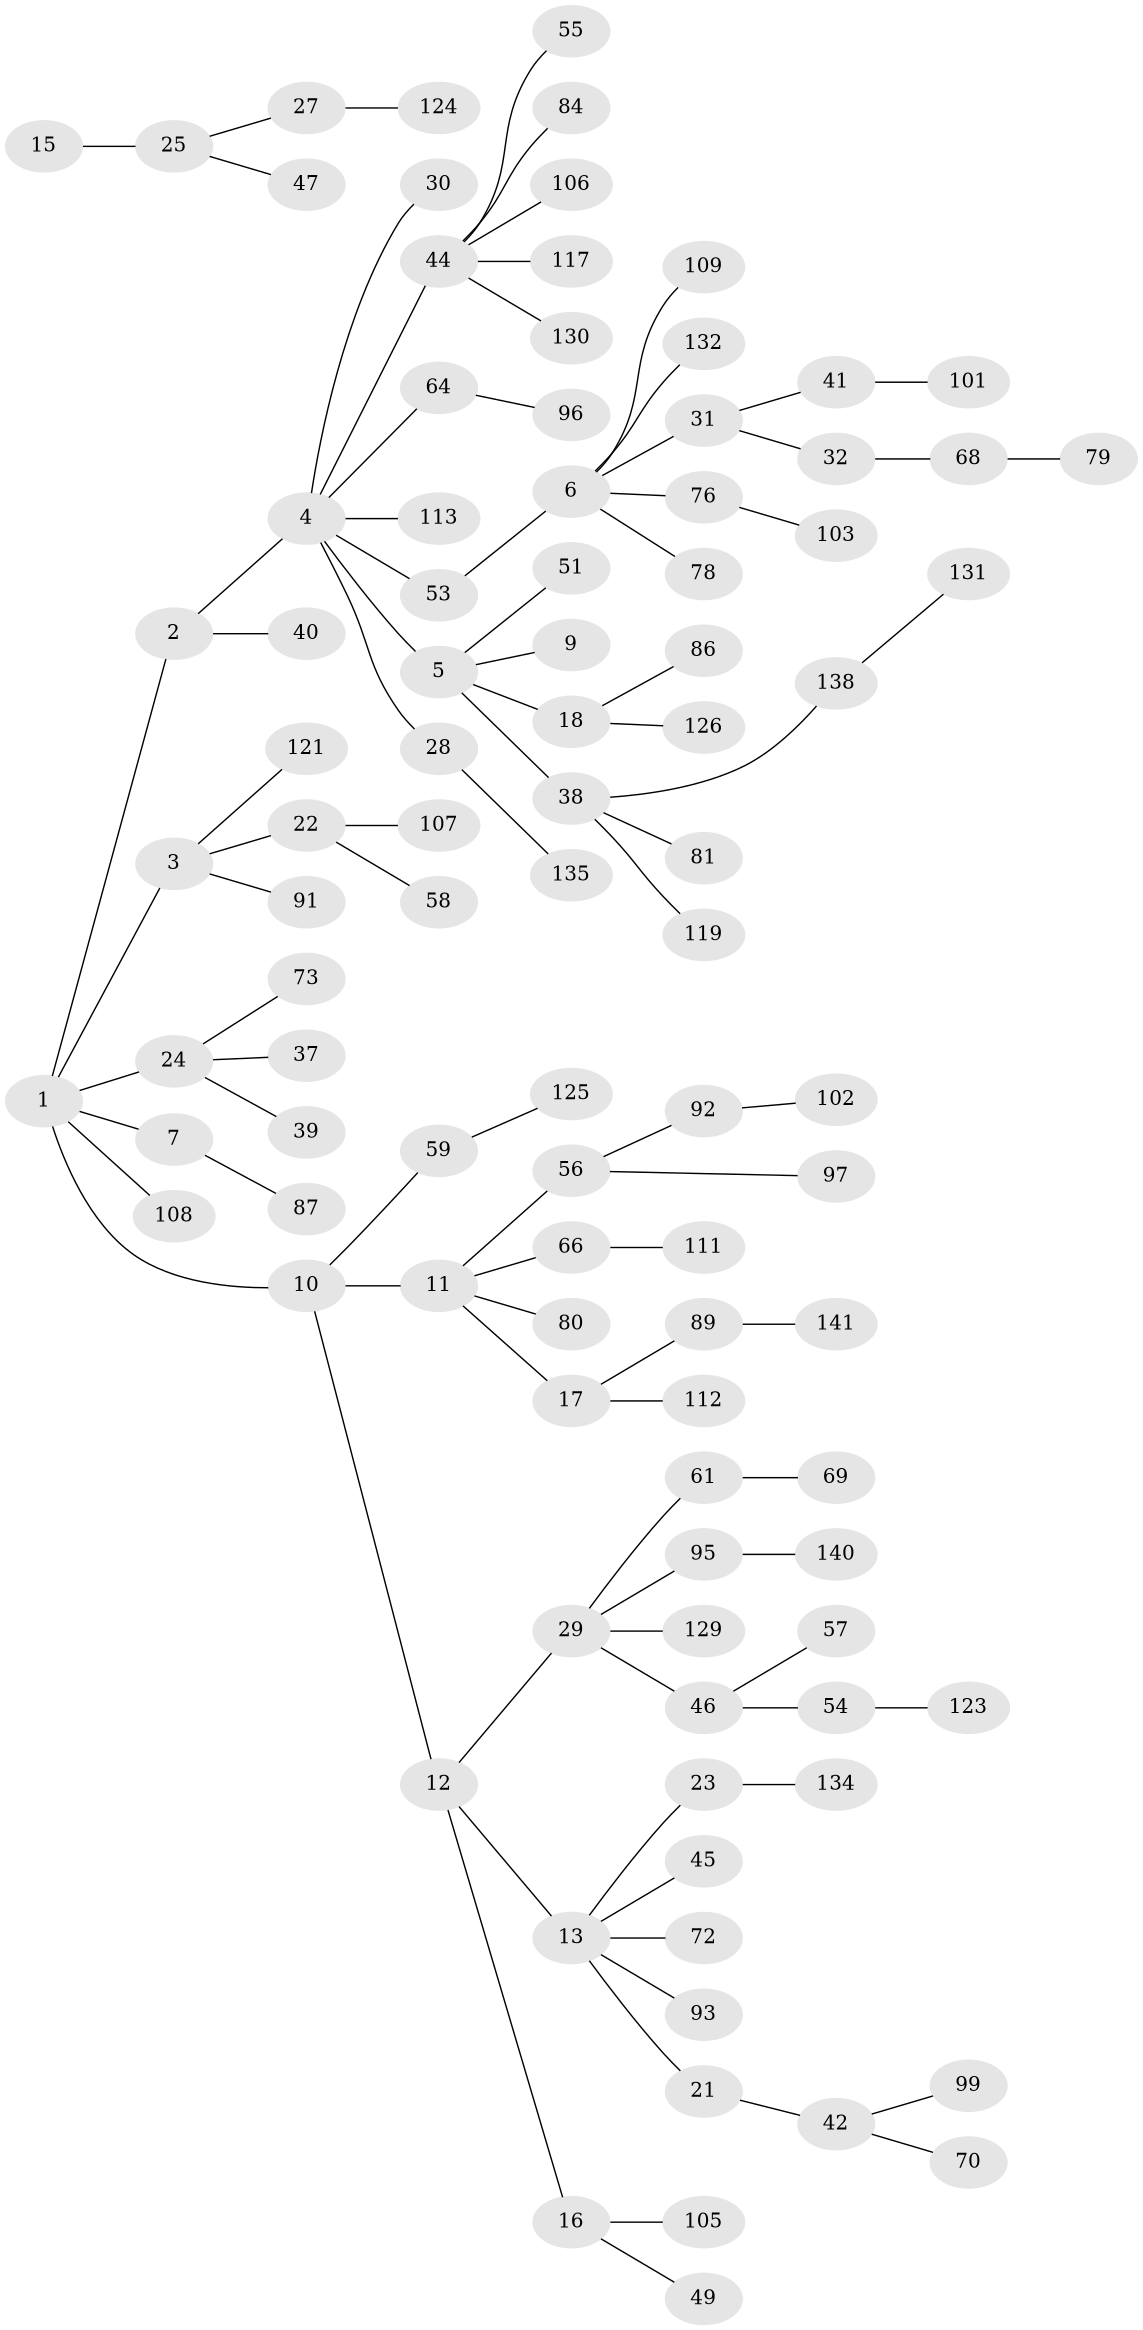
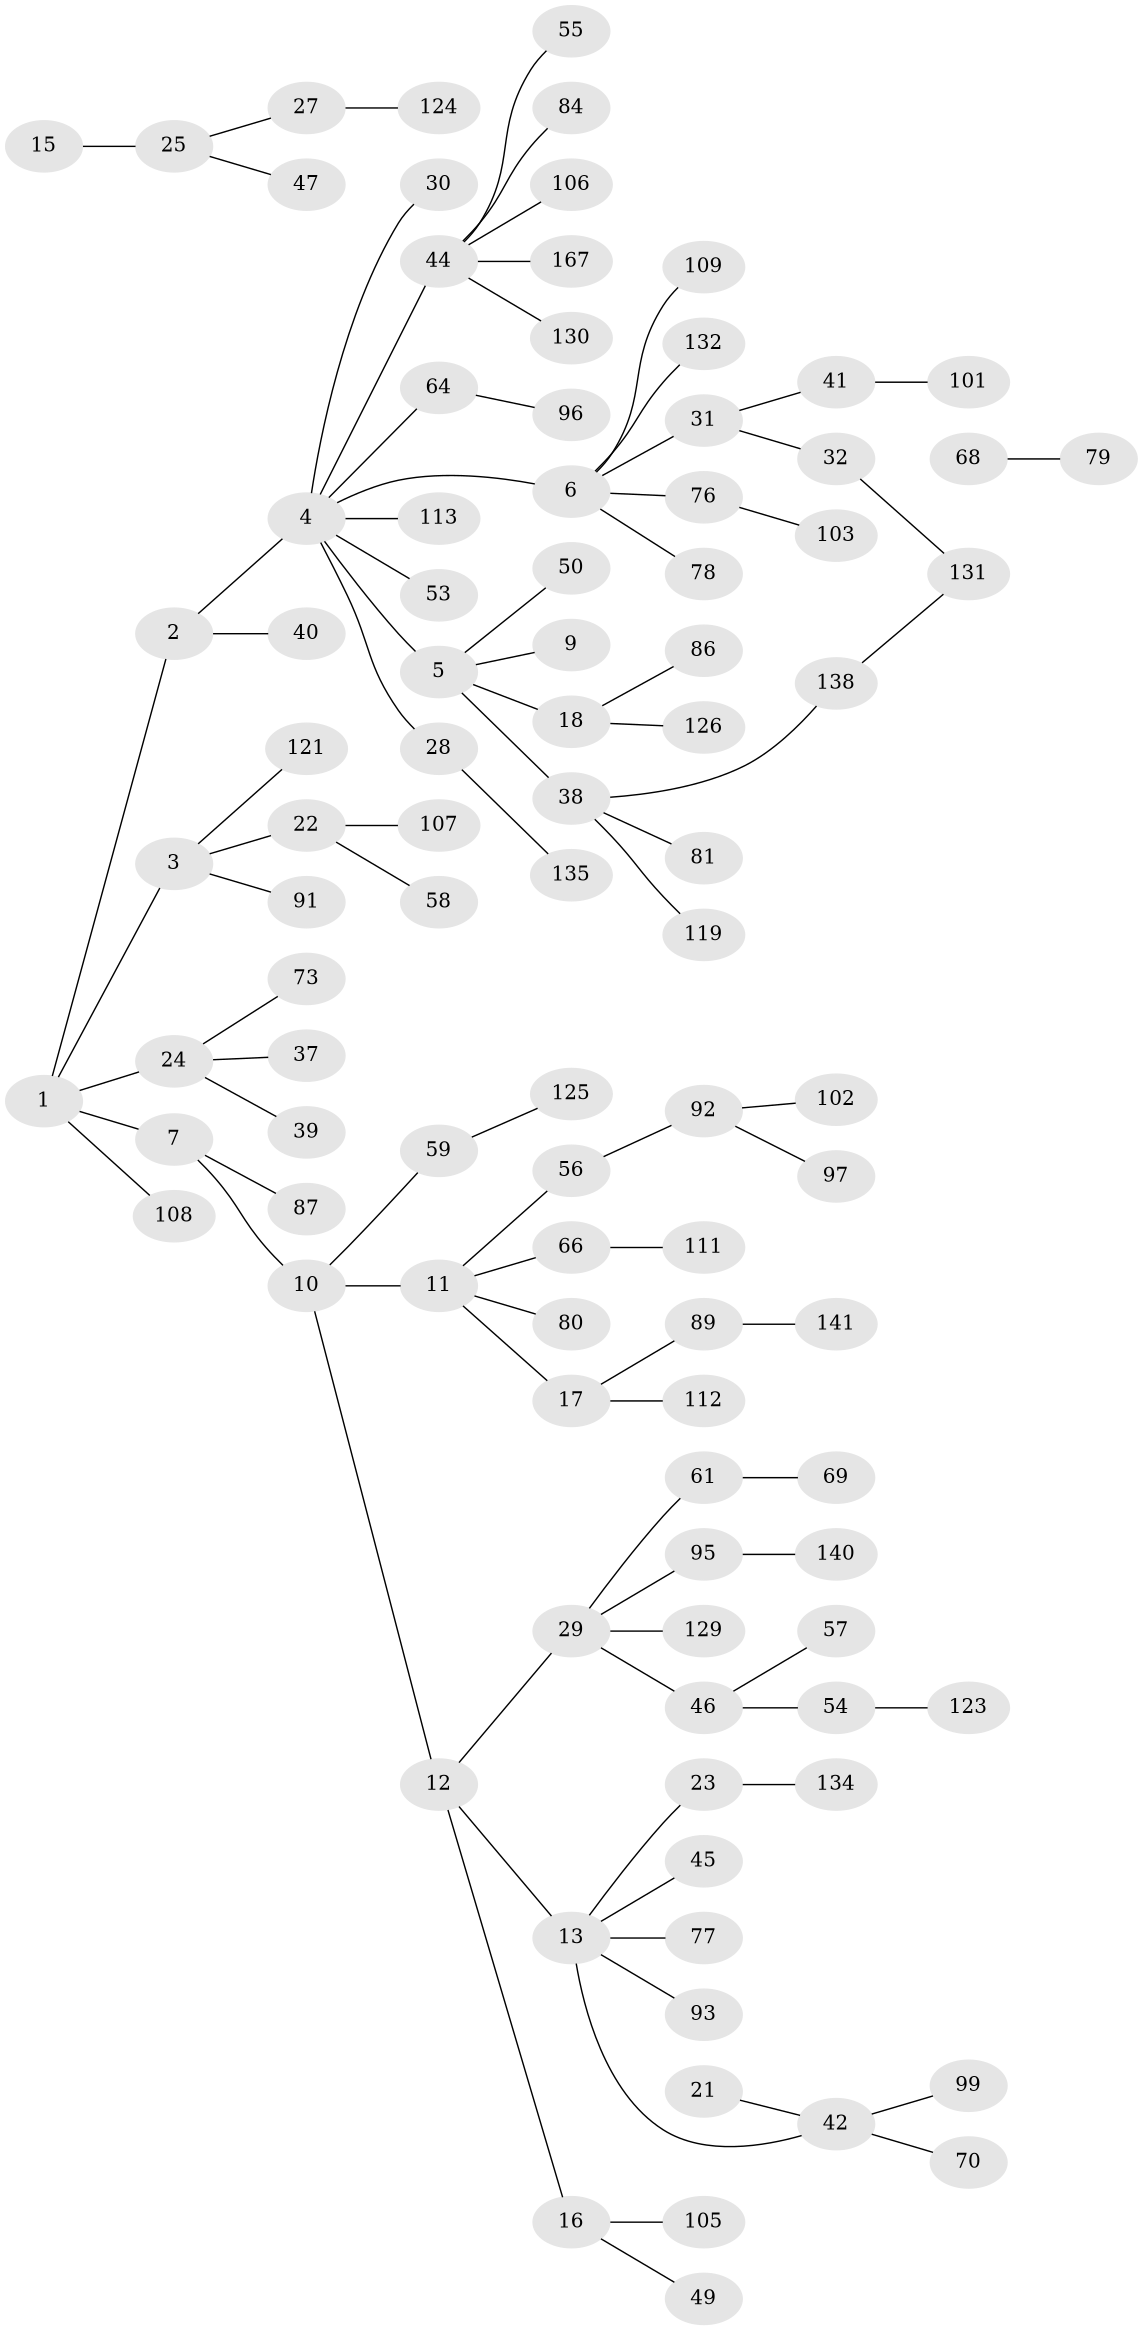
node "117": label "117" -> "167"
edge "32" -- "68": now "32" -- "131"
edge "6" -- "53": now "6" -- "4"
node "51": label "51" -> "50"
edge "56" -- "97": now "92" -- "97"
edge "1" -- "10": now "7" -- "10"
node "72": label "72" -> "77"
edge "13" -- "21": now "13" -- "42"
